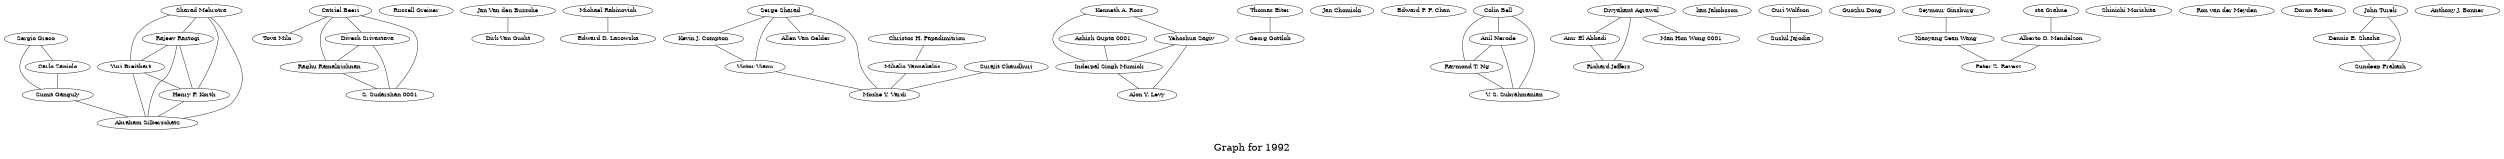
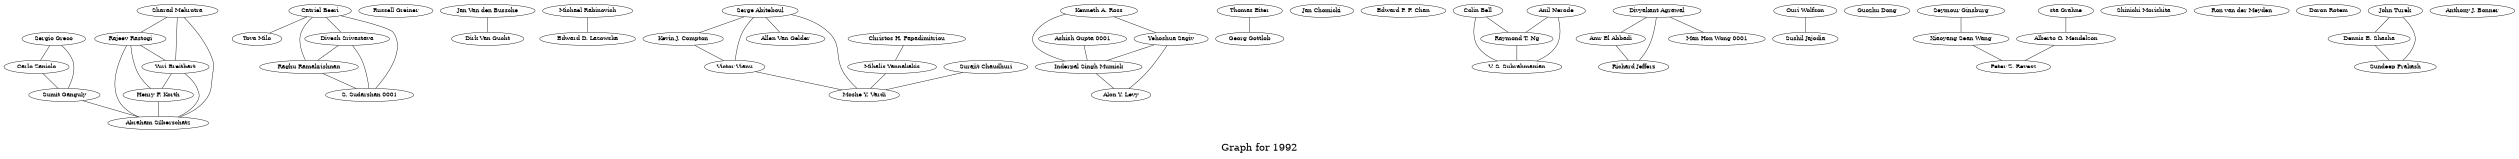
node "Serge Sharad": label "Serge Sharad" -> "Serge Abiteboul"
node "kan Jakobsson": removed
edge "Colin Bell" -- "Anil Nerode": removed
edge "Sharad Mehrotra" -- "Henry F. Korth": removed
